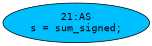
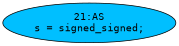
node "21:AS s = sum_signed;": label "21:AS s = sum_signed;" -> "21:AS s = signed_signed;"
